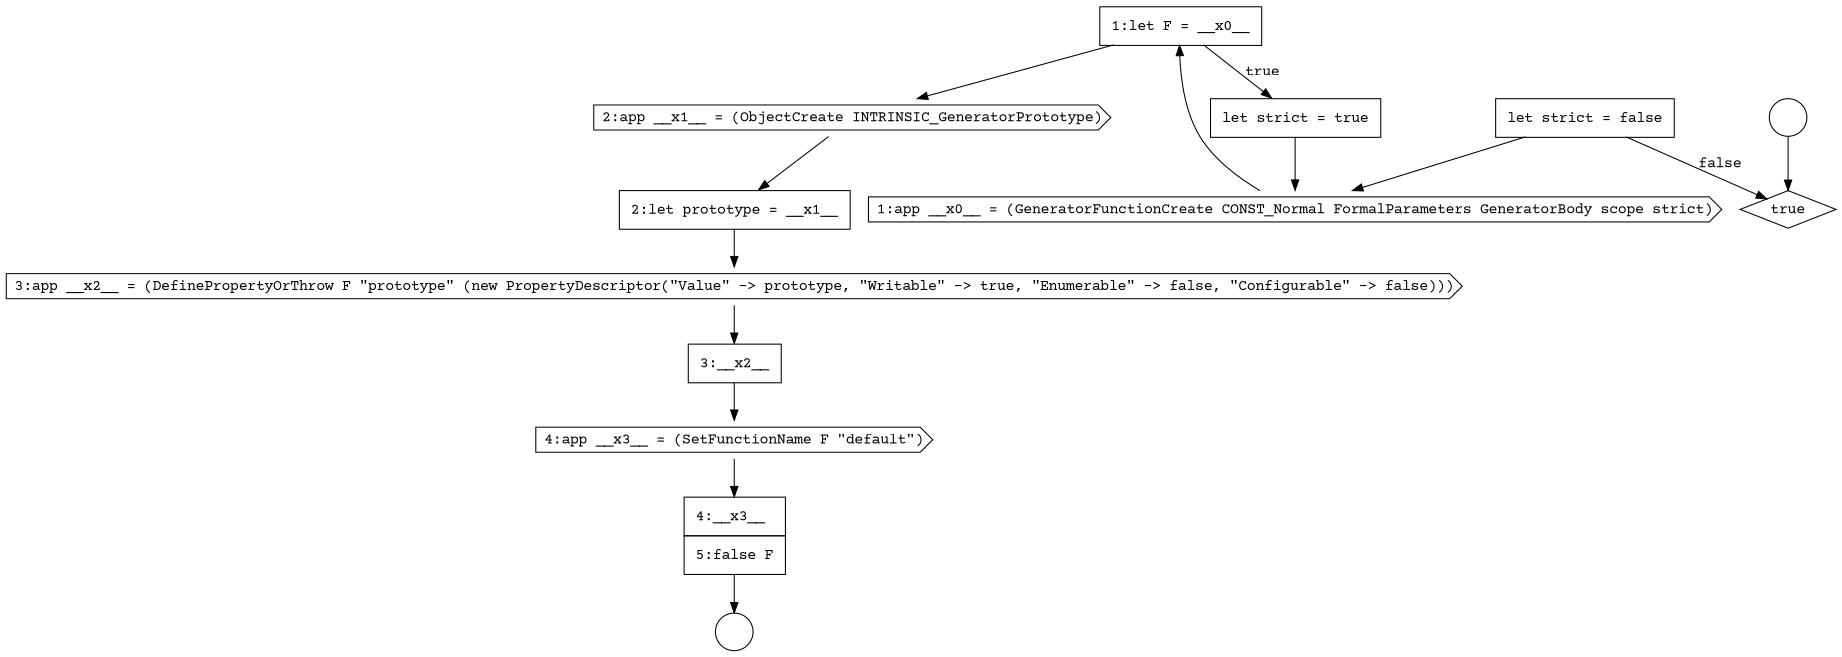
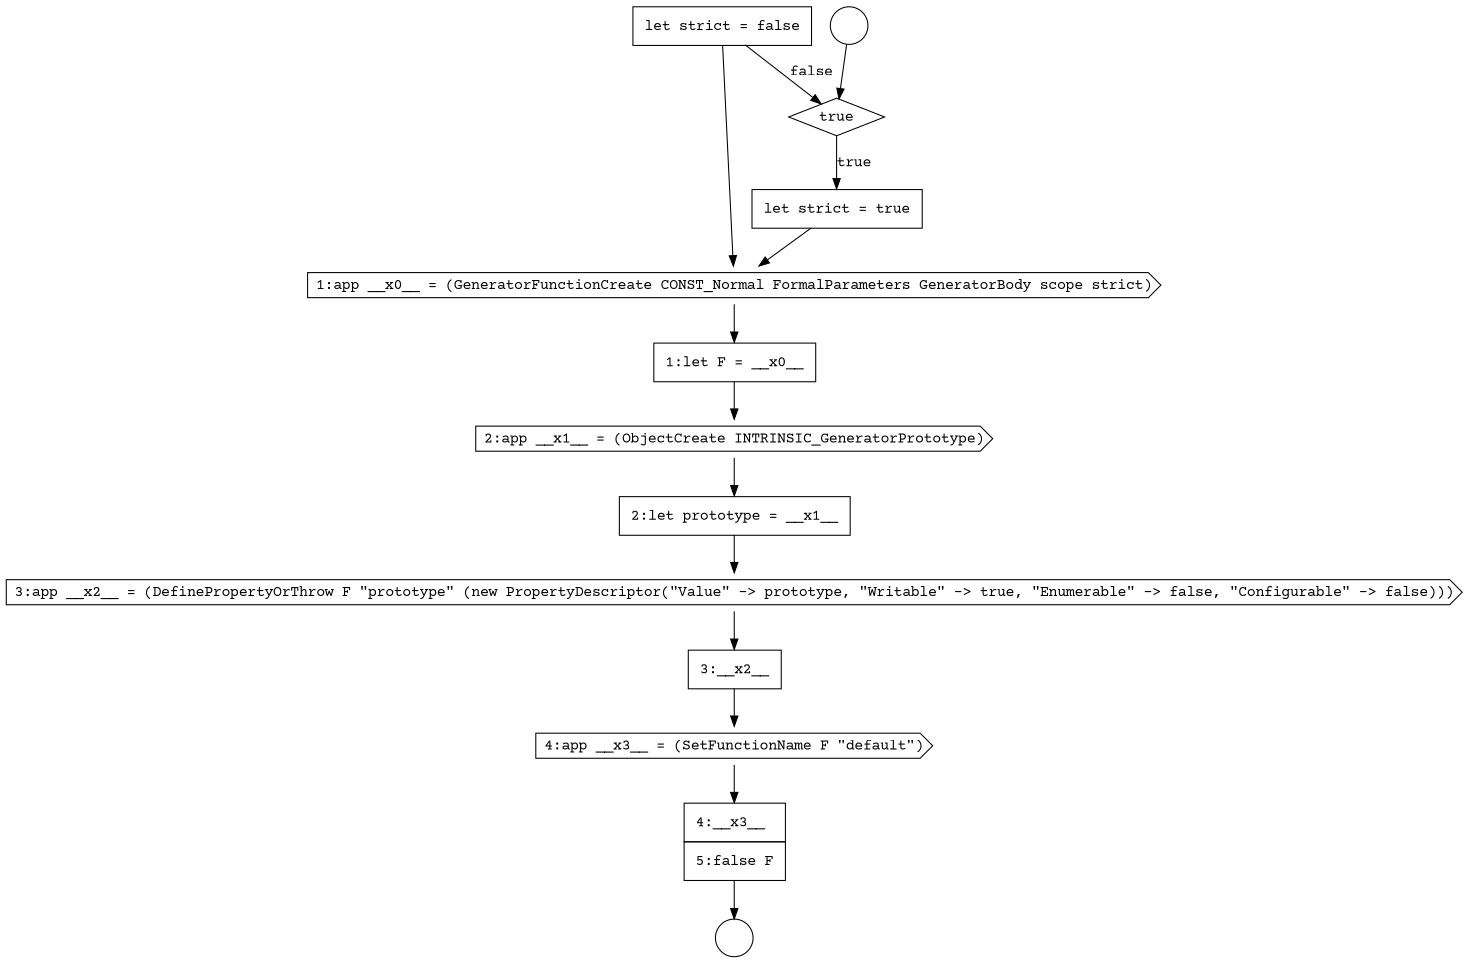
edge "1:let F = __x0__" -> "let strict = true": now "true" -> "let strict = true"
